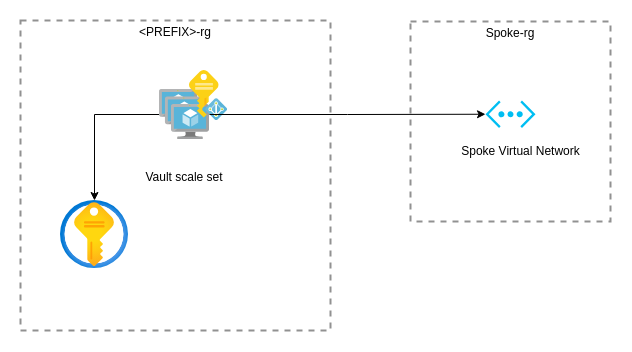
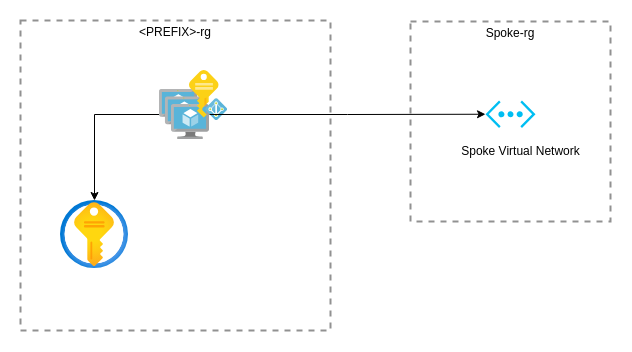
node "Vault scale set": removed
